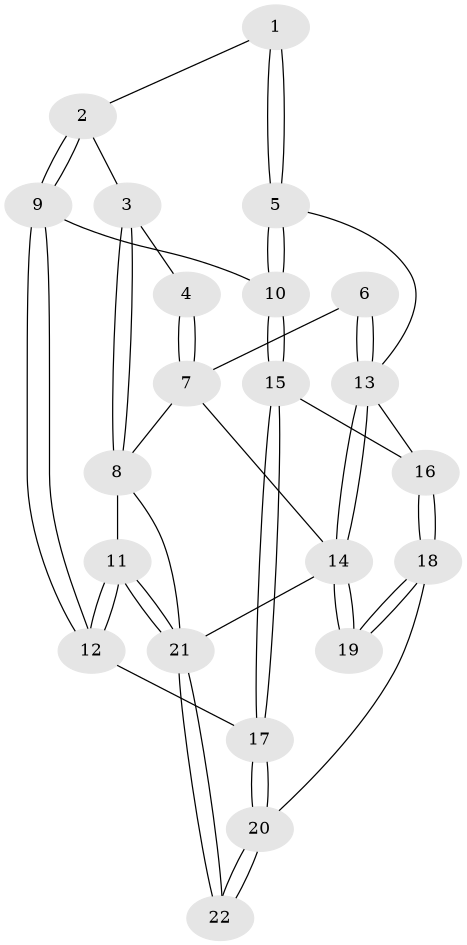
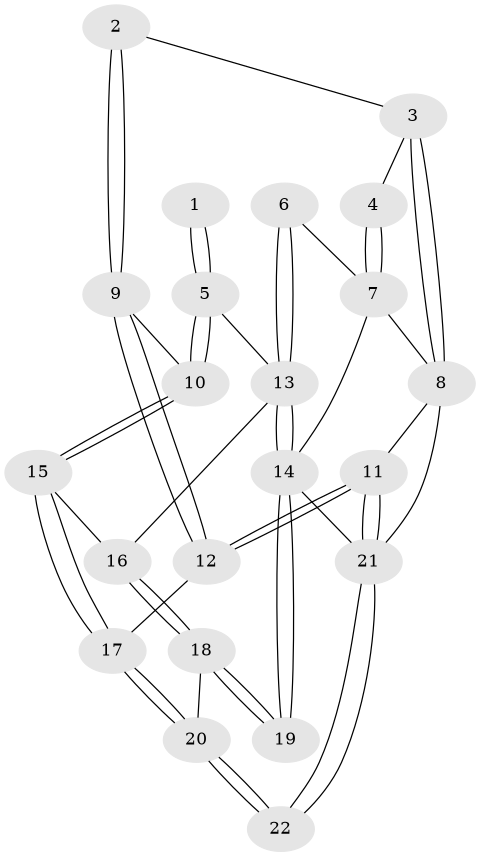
edge "1" -- "2": removed
